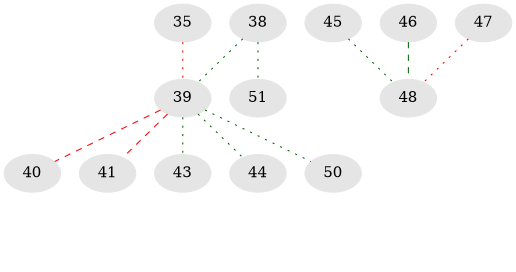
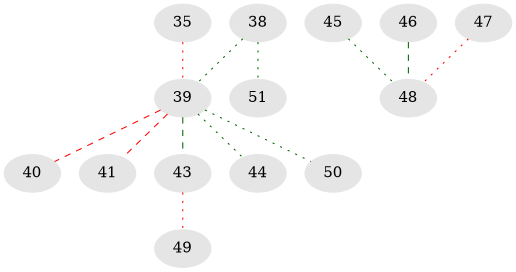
edge "39" -- "43": style dotted -> dashed
node "49": added
